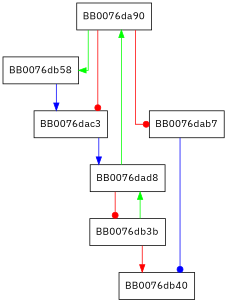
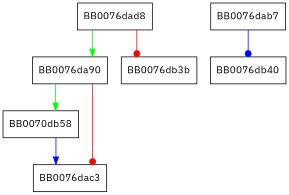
node "BB0076db58": label "BB0076db58" -> "BB0070db58"
edge "BB0076da90" -> "BB0076dab7": removed
edge "BB0076dac3" -> "BB0076dad8": removed
edge "BB0076db3b" -> "BB0076dad8": removed
edge "BB0076db3b" -> "BB0076db40": removed
